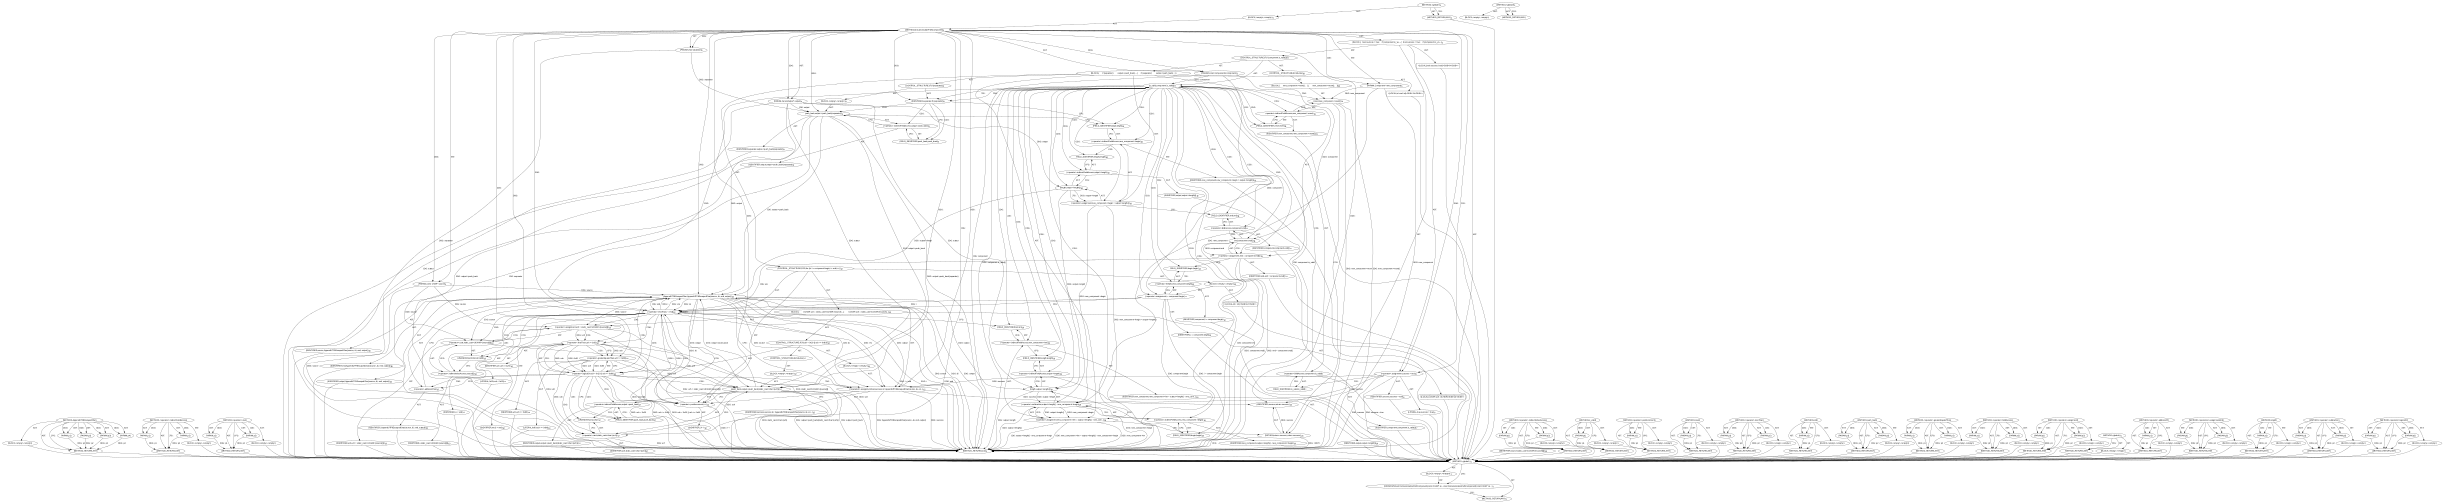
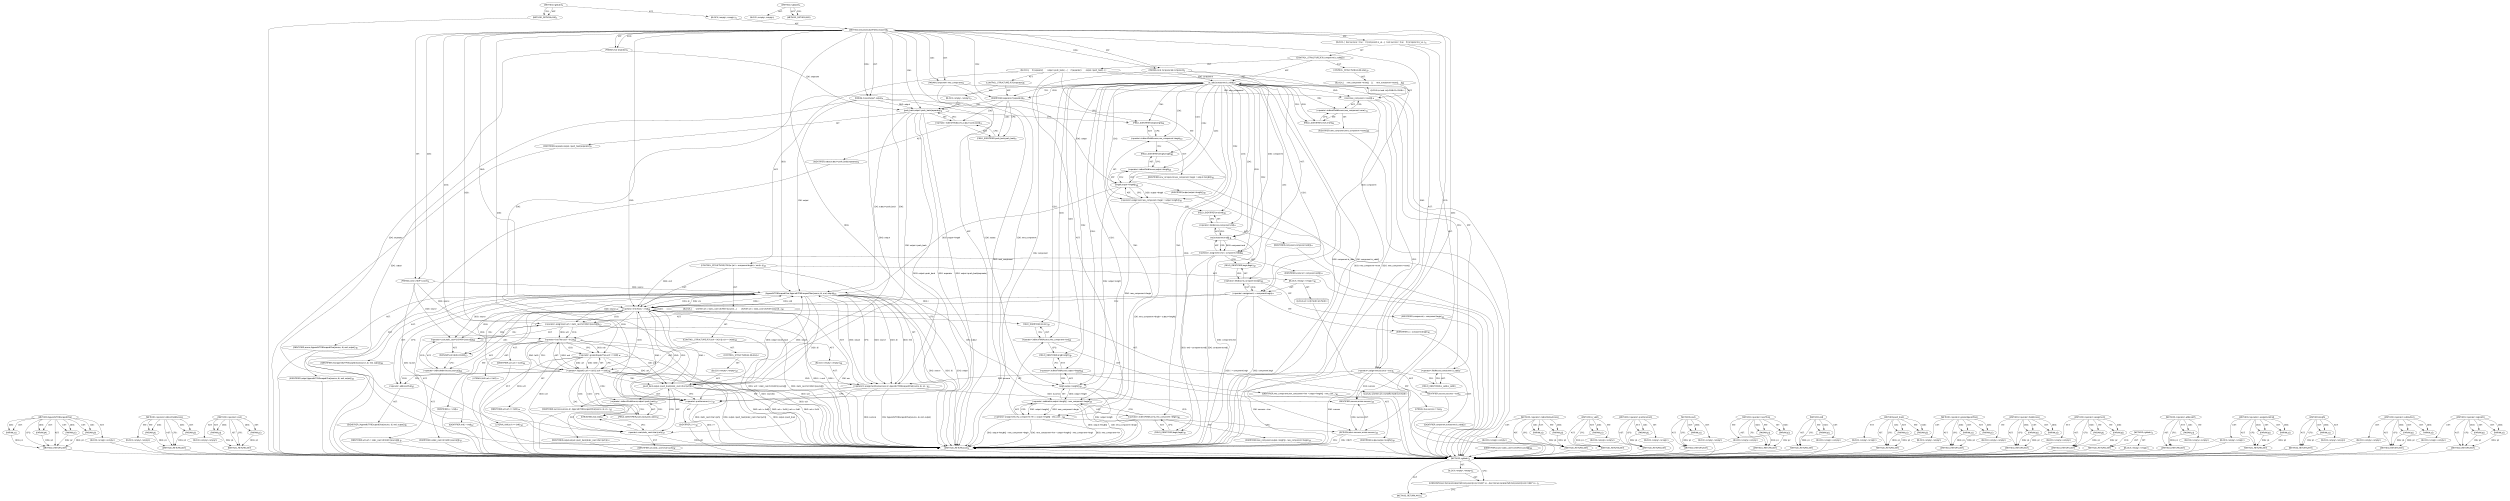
node "<(LOCAL,bool success: bool)<SUB>6</SUB>>": removed
